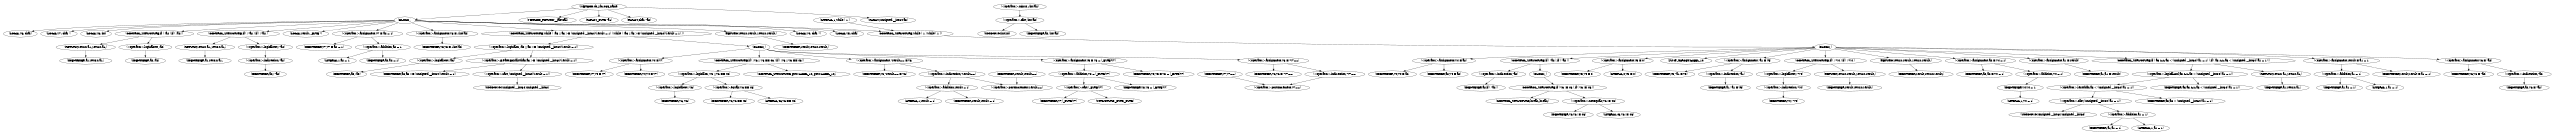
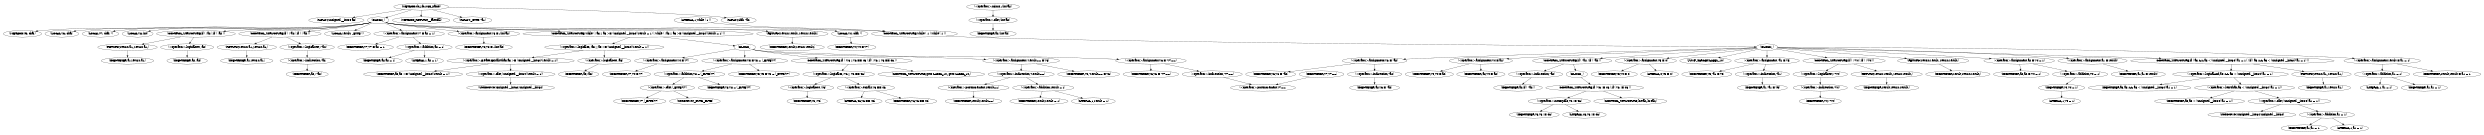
node "(LOCAL,v5: char)": label "(LOCAL,v5: char)" -> "(METHOD,v5: char)"
node "(UNKNOWN,int,int)": removed
edge "(<operator>.assignment,v4 = v7)" -> "(IDENTIFIER,v4,v4 = v7)": now "(LOCAL,v4: char *)" -> "(IDENTIFIER,v4,v4 = v7)"
edge "(IDENTIFIER,result,result++)" -> "(<operator>.postIncrement,result++)": reversed
node "(STRUCTURE,_BYTE,_BYTE)": label "(STRUCTURE,_BYTE,_BYTE)" -> "(UNKNOWN,_BYTE,_BYTE)"
